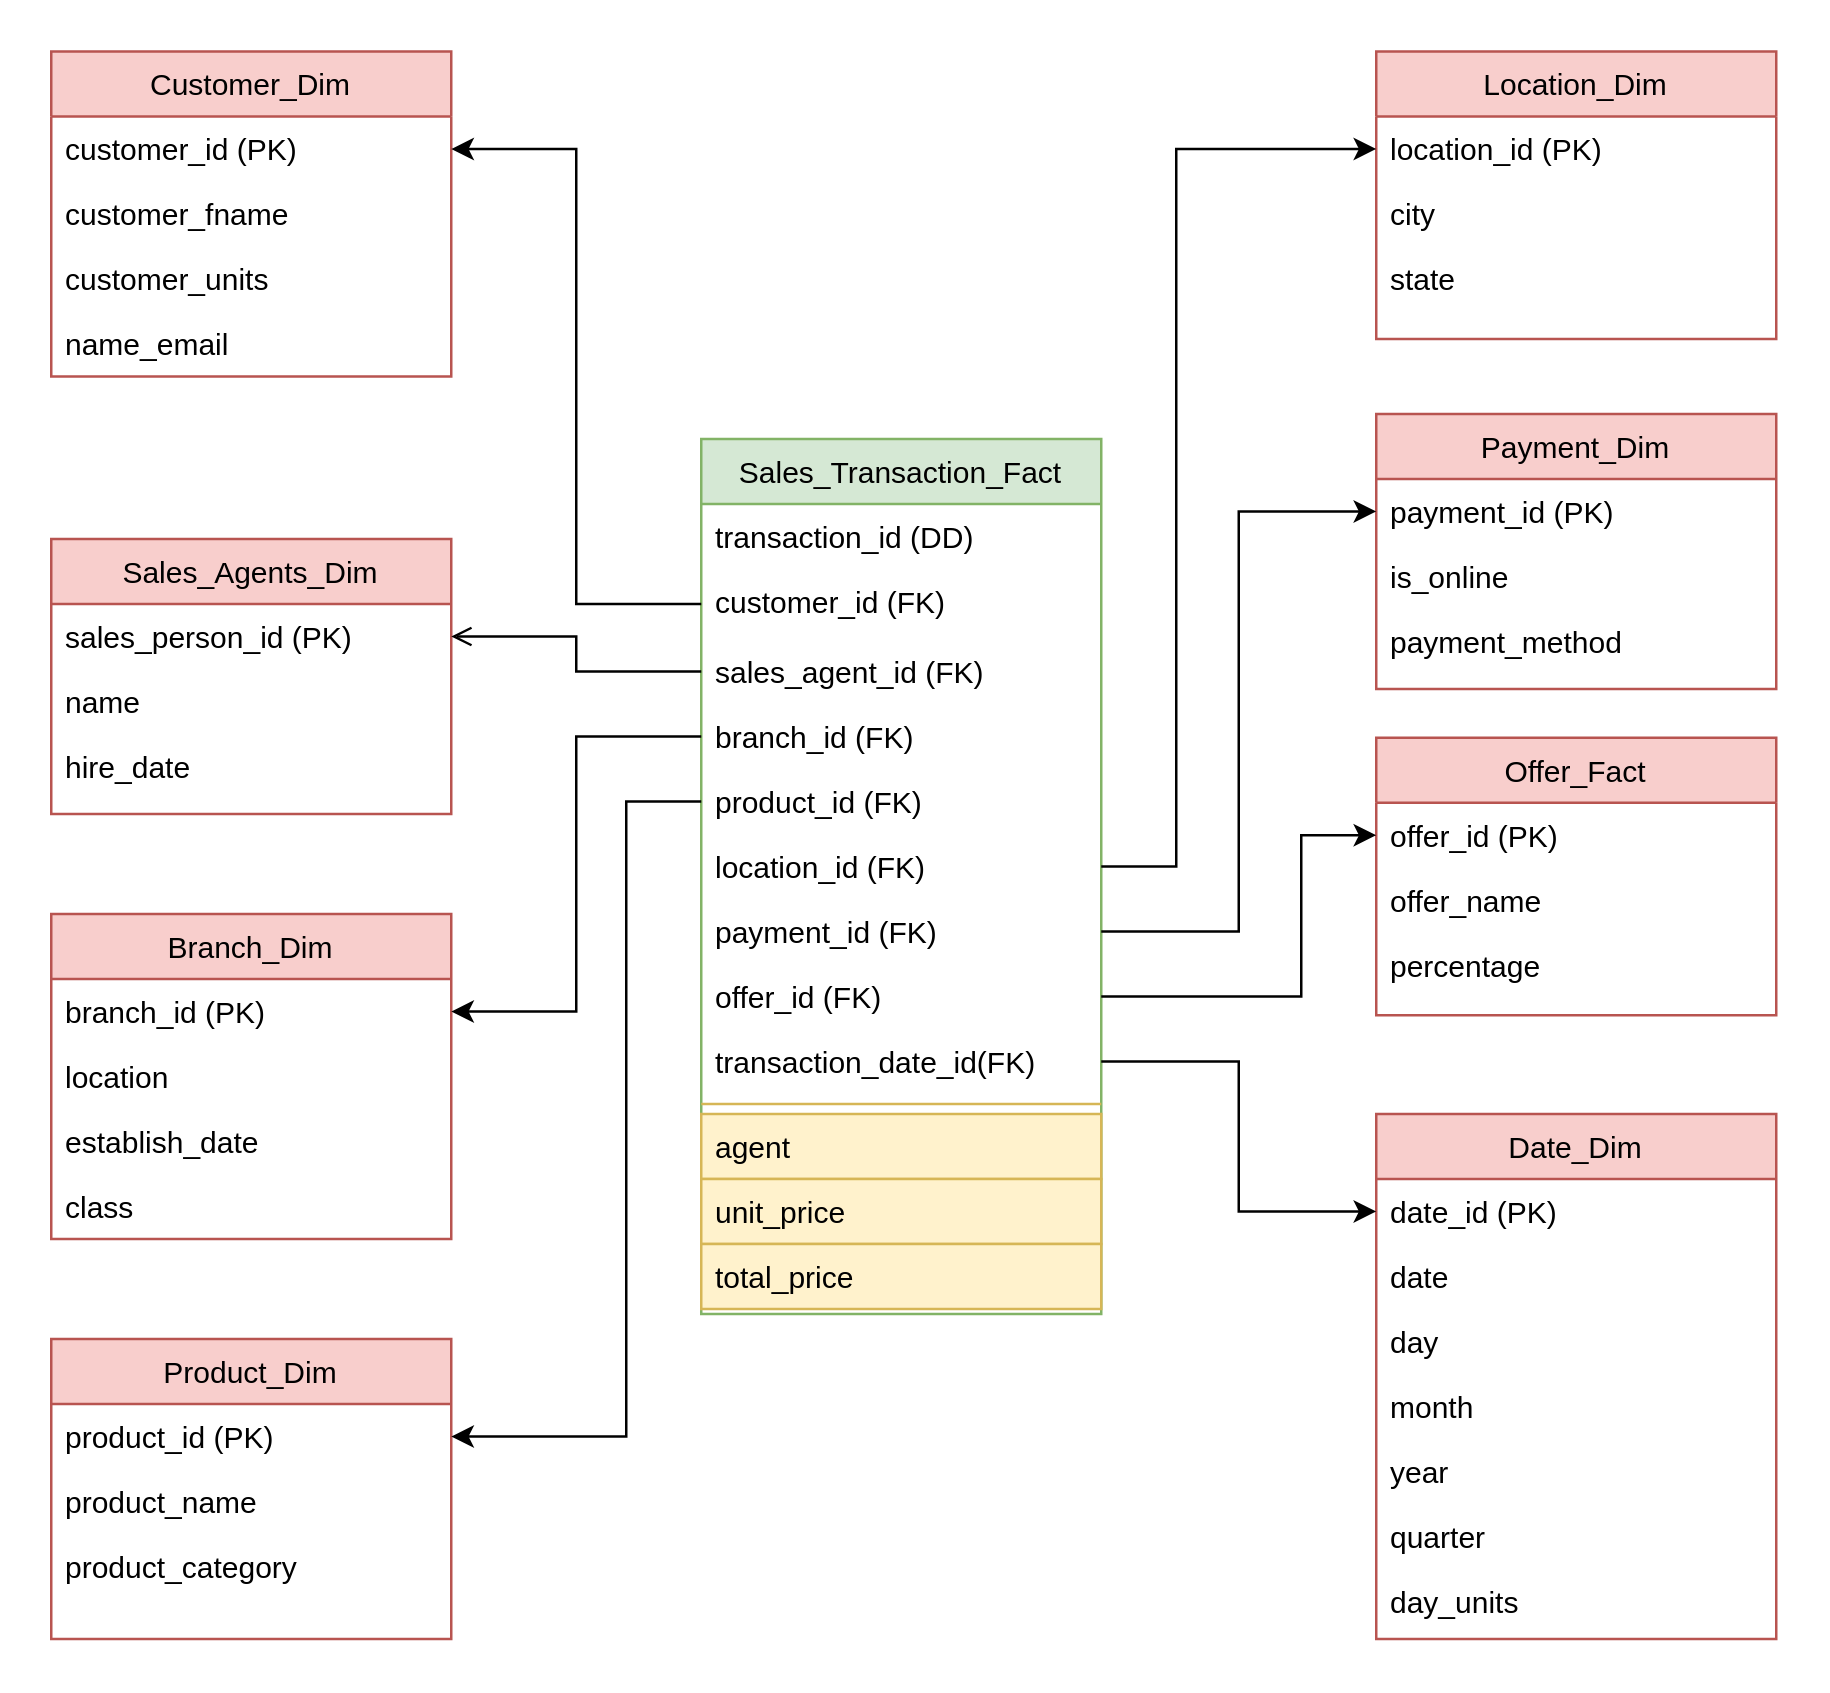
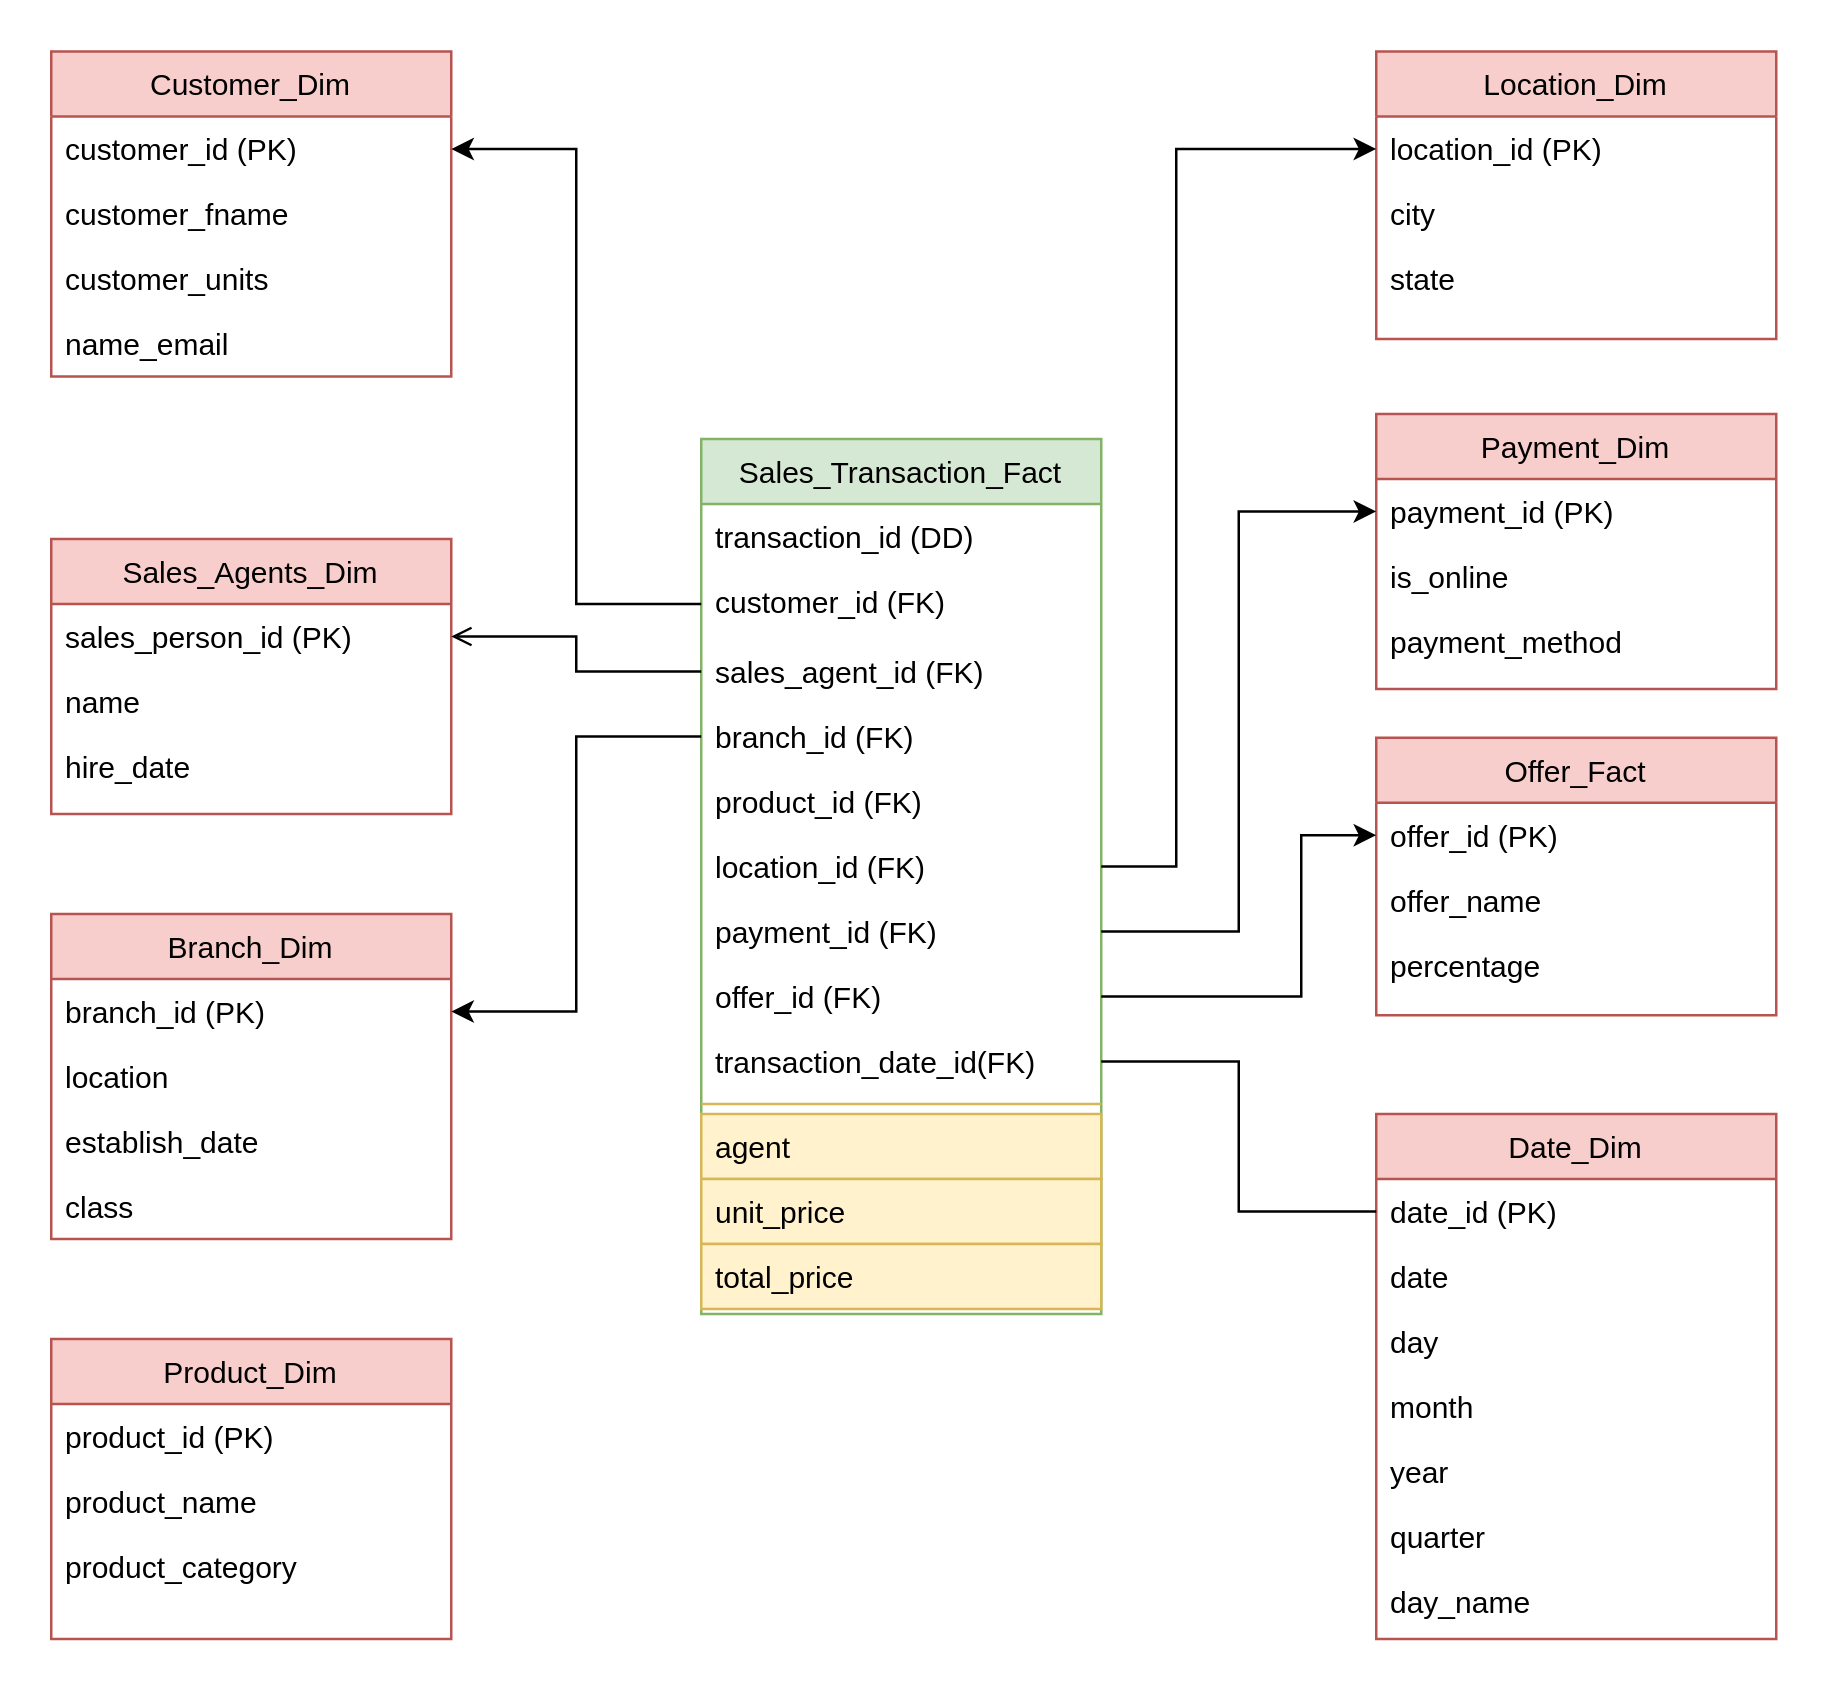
edge "product_id (FK)" -> "product_id (PK)": removed
edge "transaction_date_id(FK)" -> "date_id (PK)": arrowhead classic -> none
node "day_units": label "day_units" -> "day_name"
